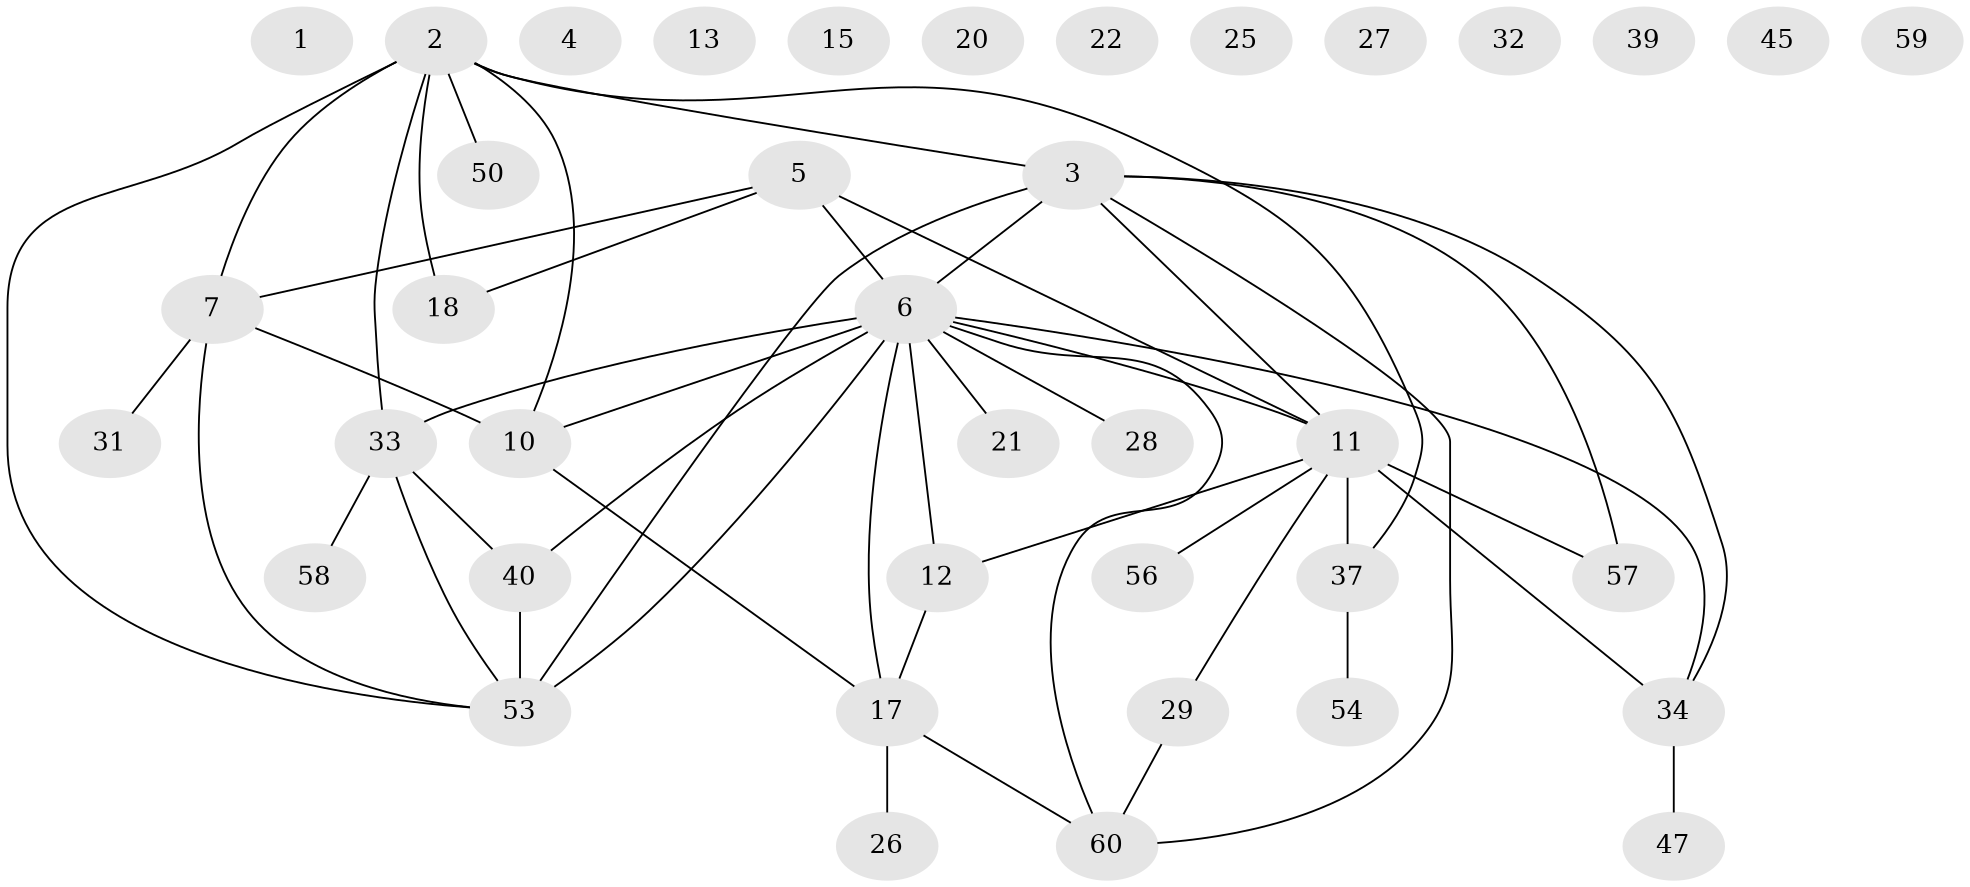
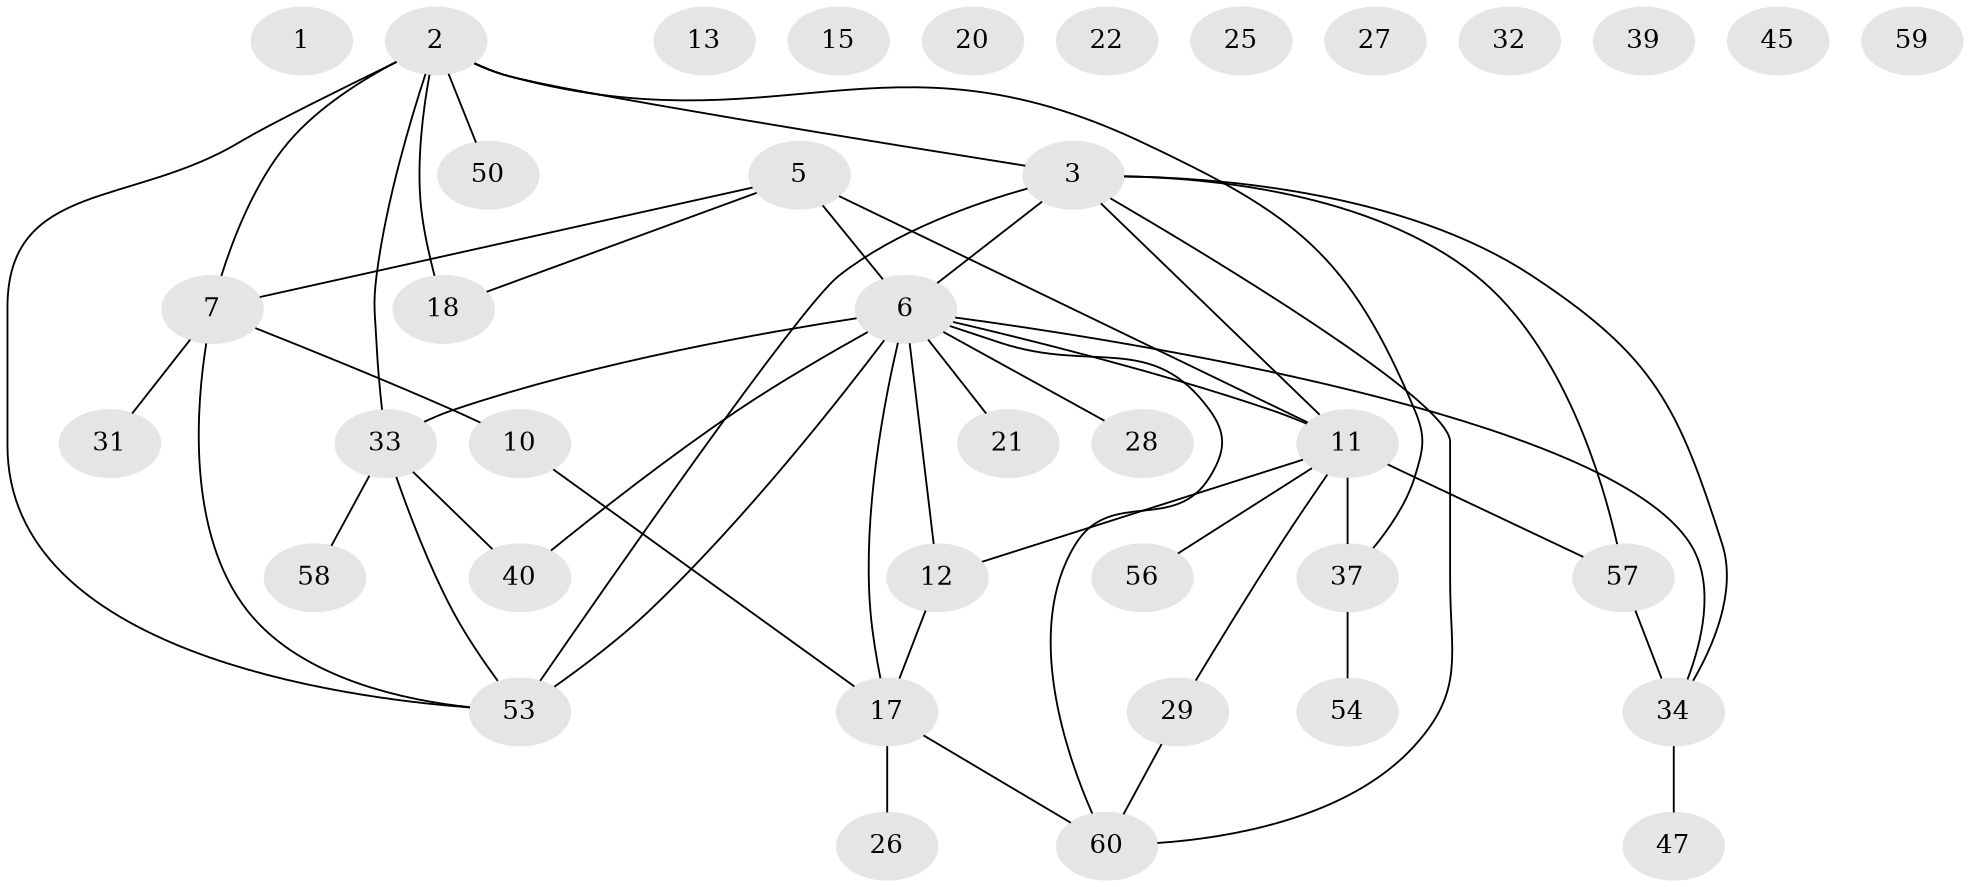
node "4": removed
edge "2" -- "10": removed
edge "6" -- "10": removed
edge "11" -- "34": now "57" -- "34"
edge "40" -- "53": removed
